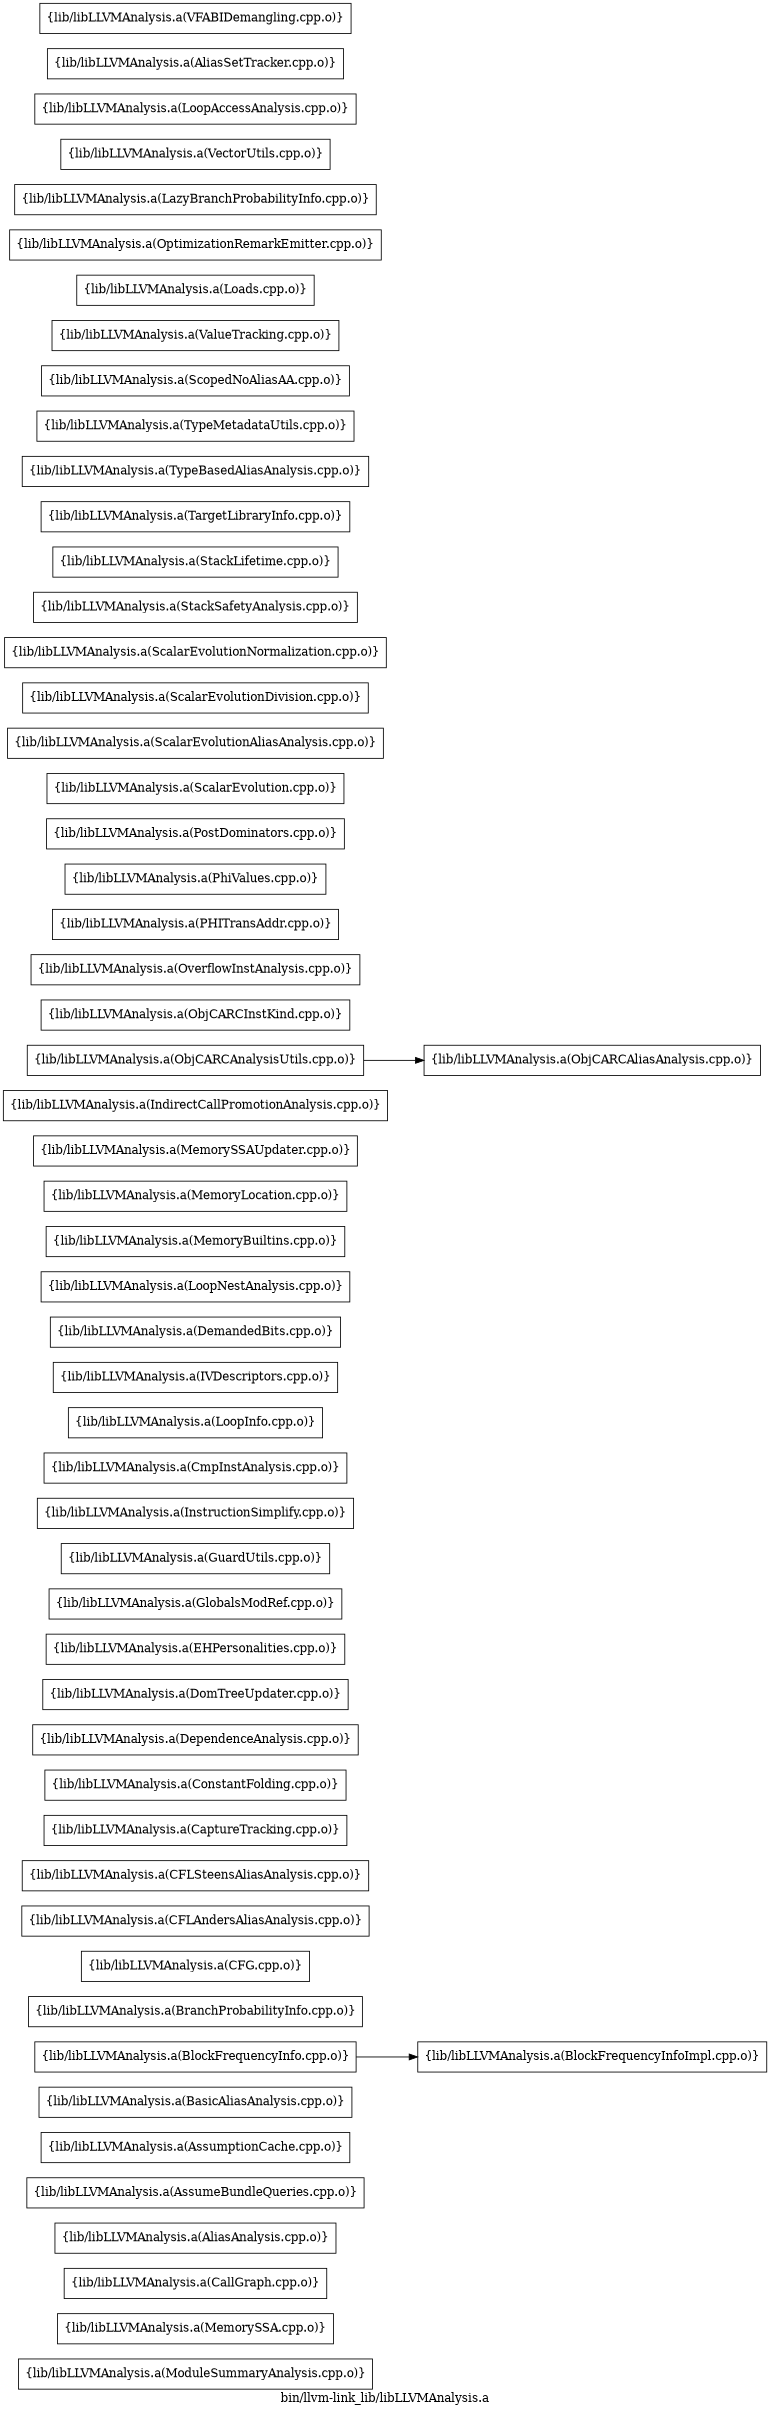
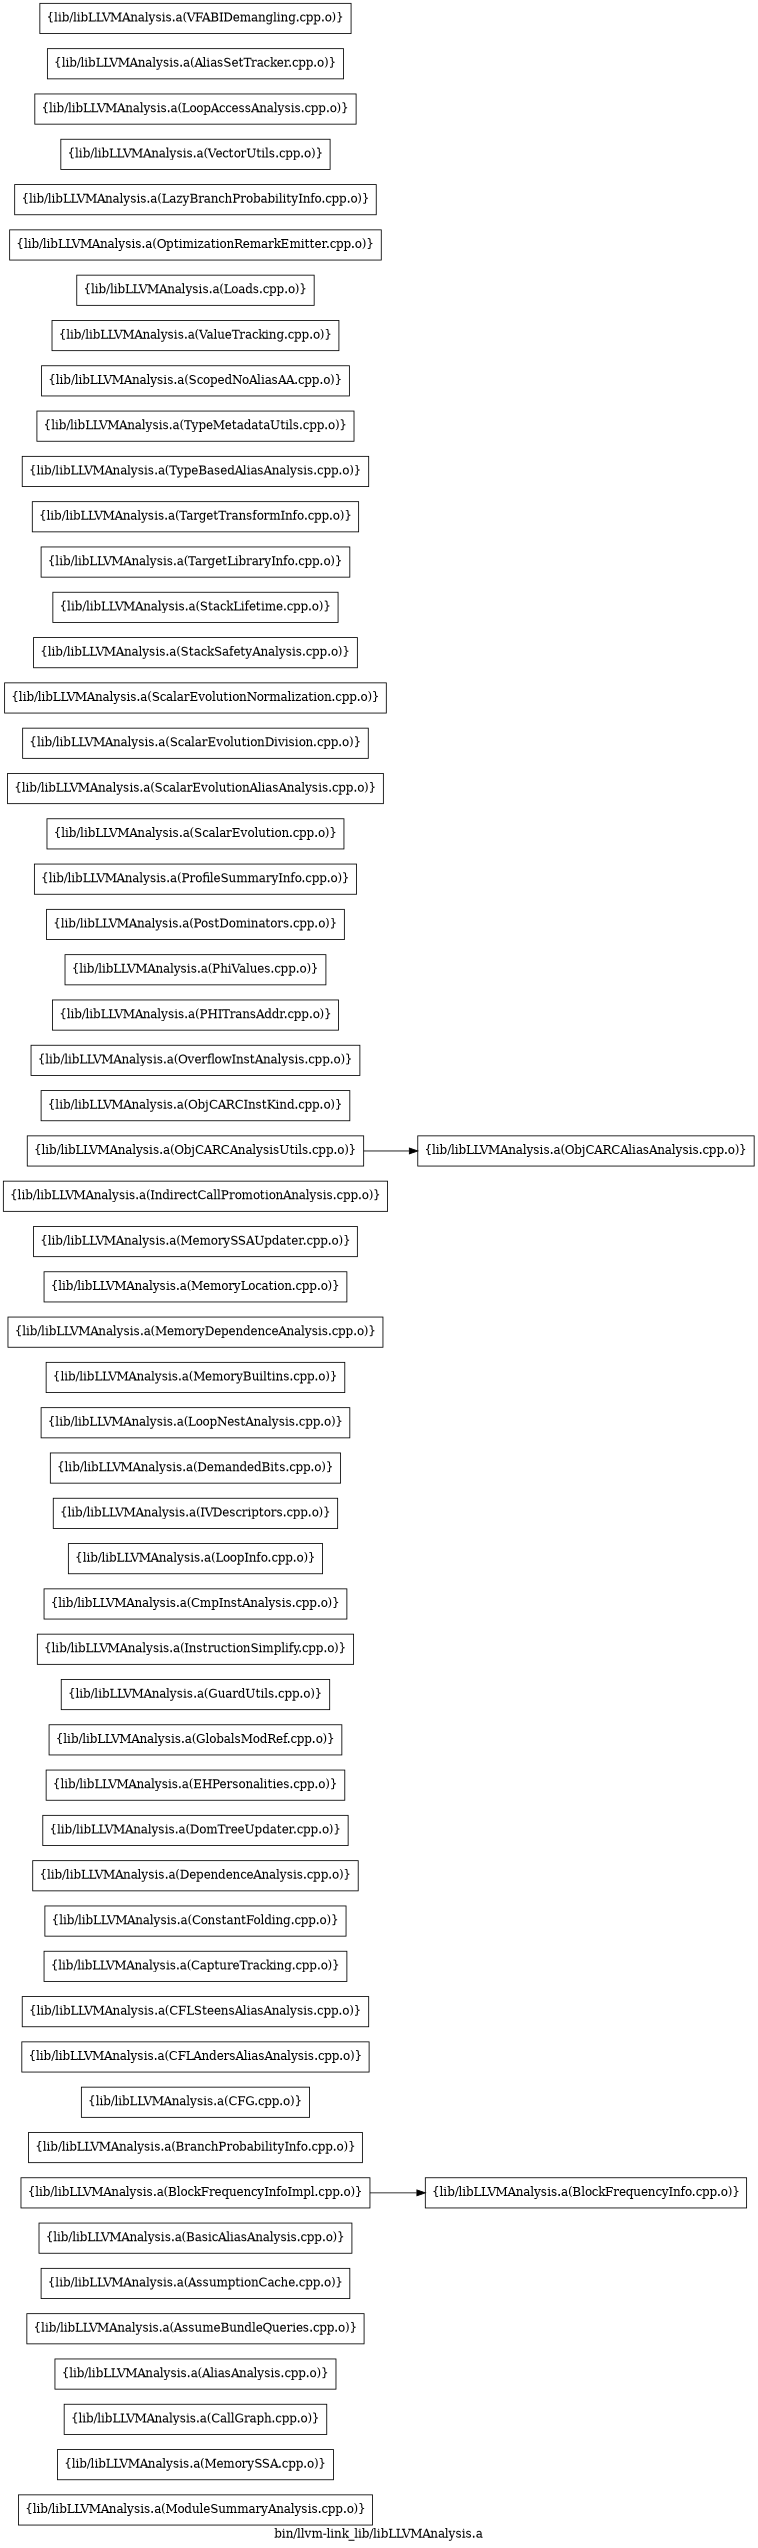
node "{lib/libLLVMAnalysis.a(TargetTransformInfo.cpp.o)}": added
node "{lib/libLLVMAnalysis.a(ProfileSummaryInfo.cpp.o)}": added
node "{lib/libLLVMAnalysis.a(MemoryDependenceAnalysis.cpp.o)}": added
edge "{lib/libLLVMAnalysis.a(BlockFrequencyInfo.cpp.o)}" -> "{lib/libLLVMAnalysis.a(BlockFrequencyInfoImpl.cpp.o)}": reversed
